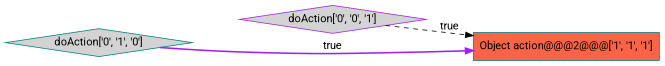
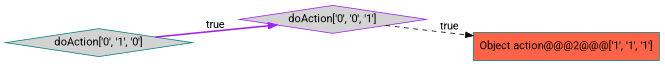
edge "doAction['0', '1', '0']" -> "Object action@@@2@@@['1', '1', '1']": now "doAction['0', '1', '0']" -> "doAction['0', '0', '1']"
